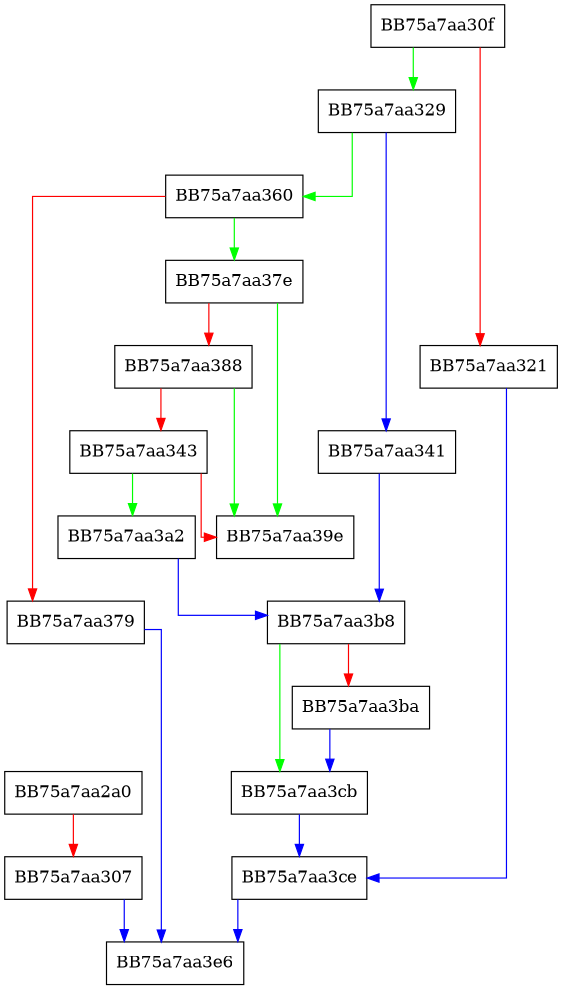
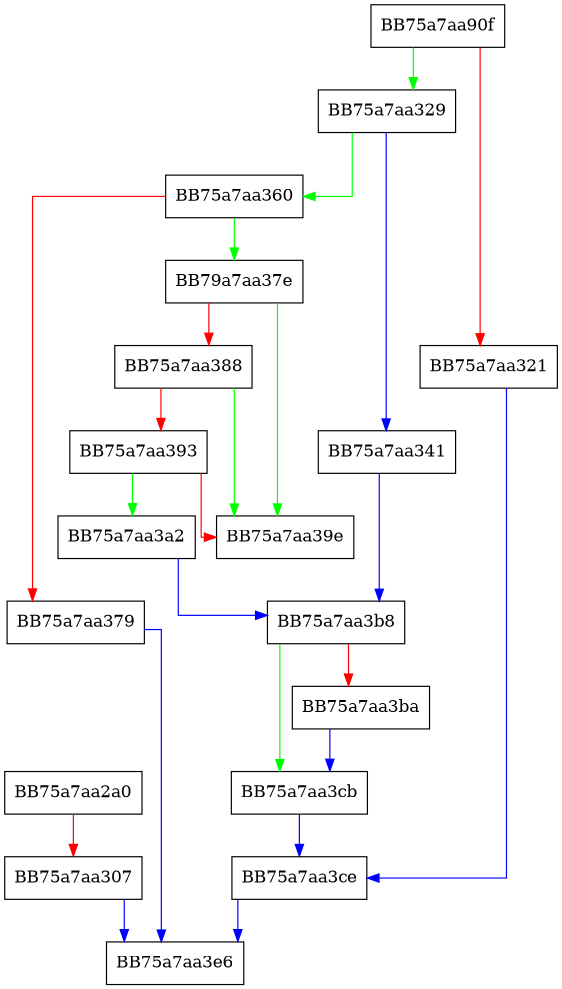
node "BB75a7aa30f": label "BB75a7aa30f" -> "BB75a7aa90f"
node "BB75a7aa37e": label "BB75a7aa37e" -> "BB79a7aa37e"
node "BB75a7aa343": label "BB75a7aa343" -> "BB75a7aa393"
